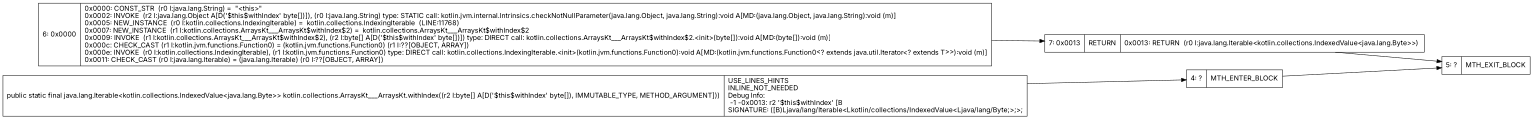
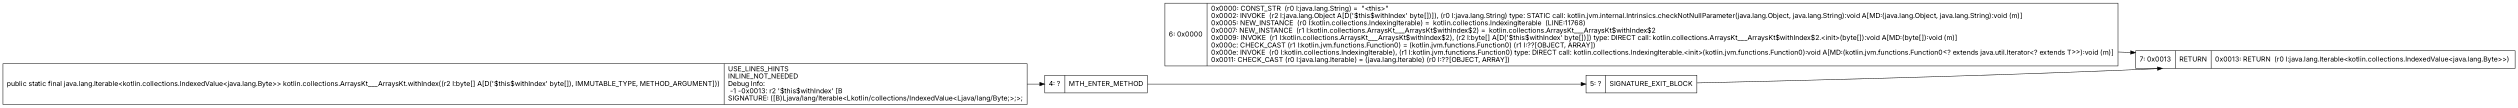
edge "7: 0x0013" -> "5: ?": reversed
node "5: ?": text "MTH_EXIT_BLOCK" -> "SIGNATURE_EXIT_BLOCK"
node "4: ?": text "MTH_ENTER_BLOCK" -> "MTH_ENTER_METHOD"
